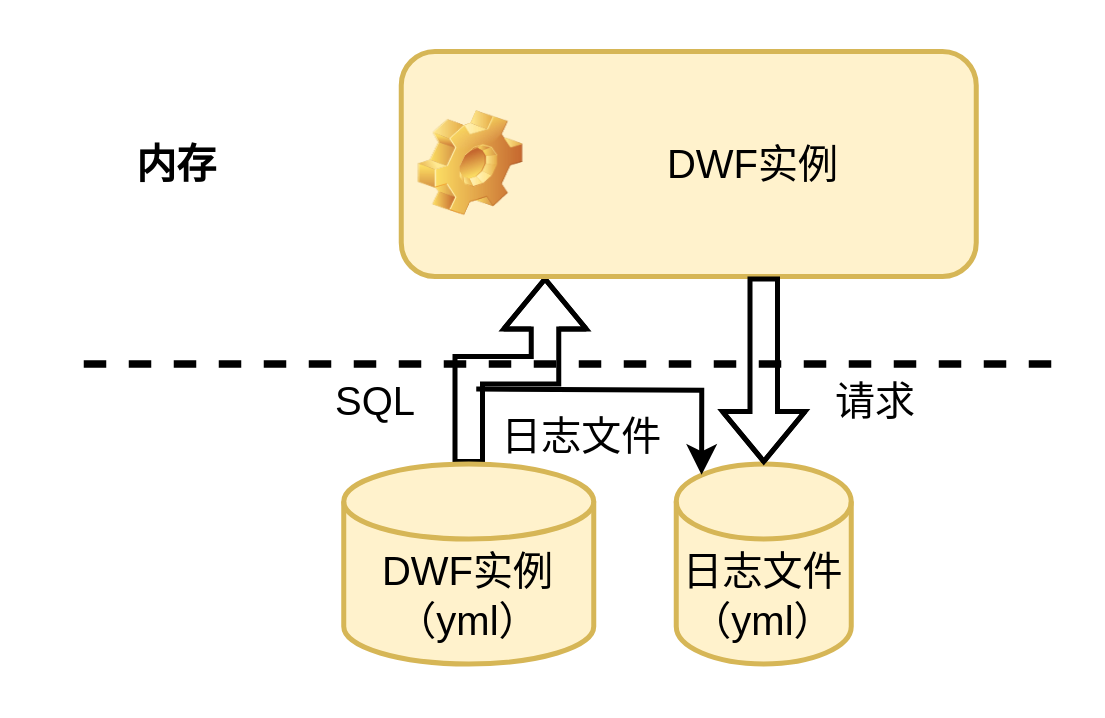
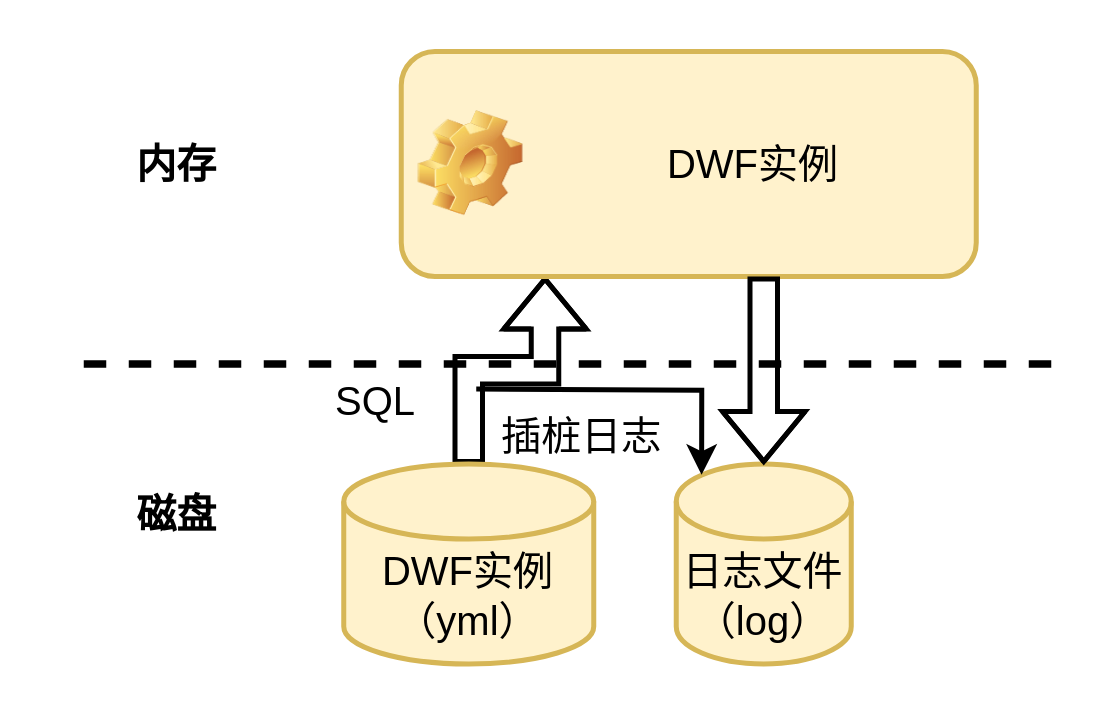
node "请求": removed
node "日志文件": label "日志文件" -> "插桩日志"
node "磁盘": added
node "日志文件（yml）": label "日志文件（yml）" -> "日志文件（log）"
